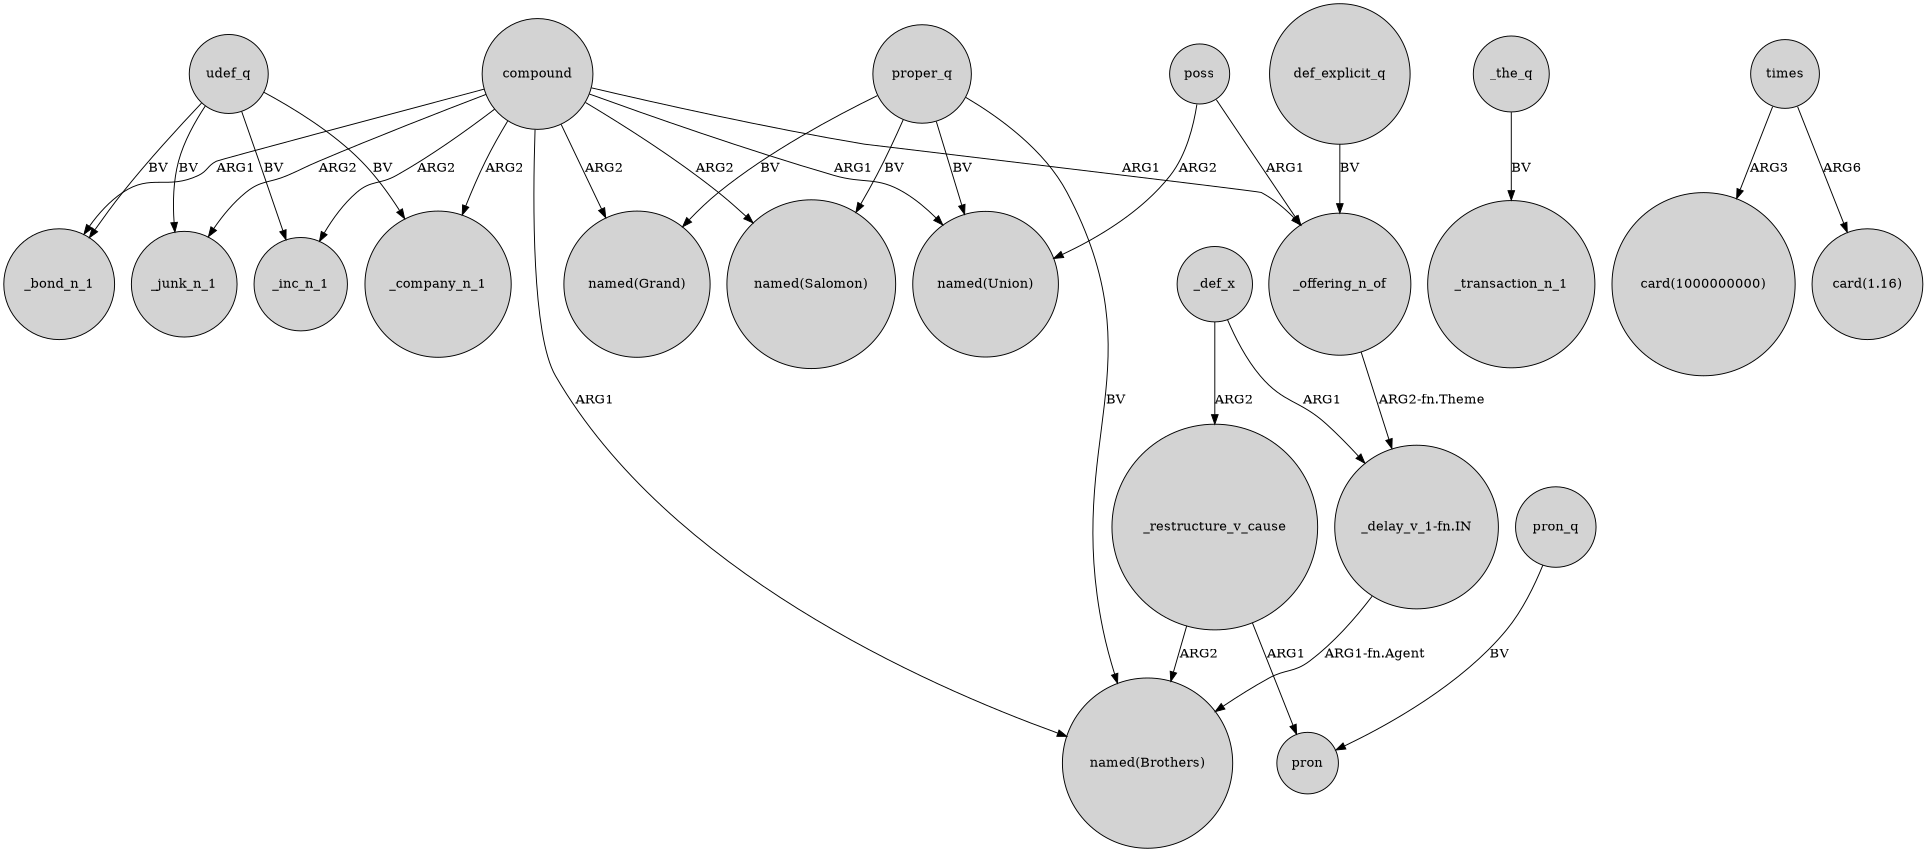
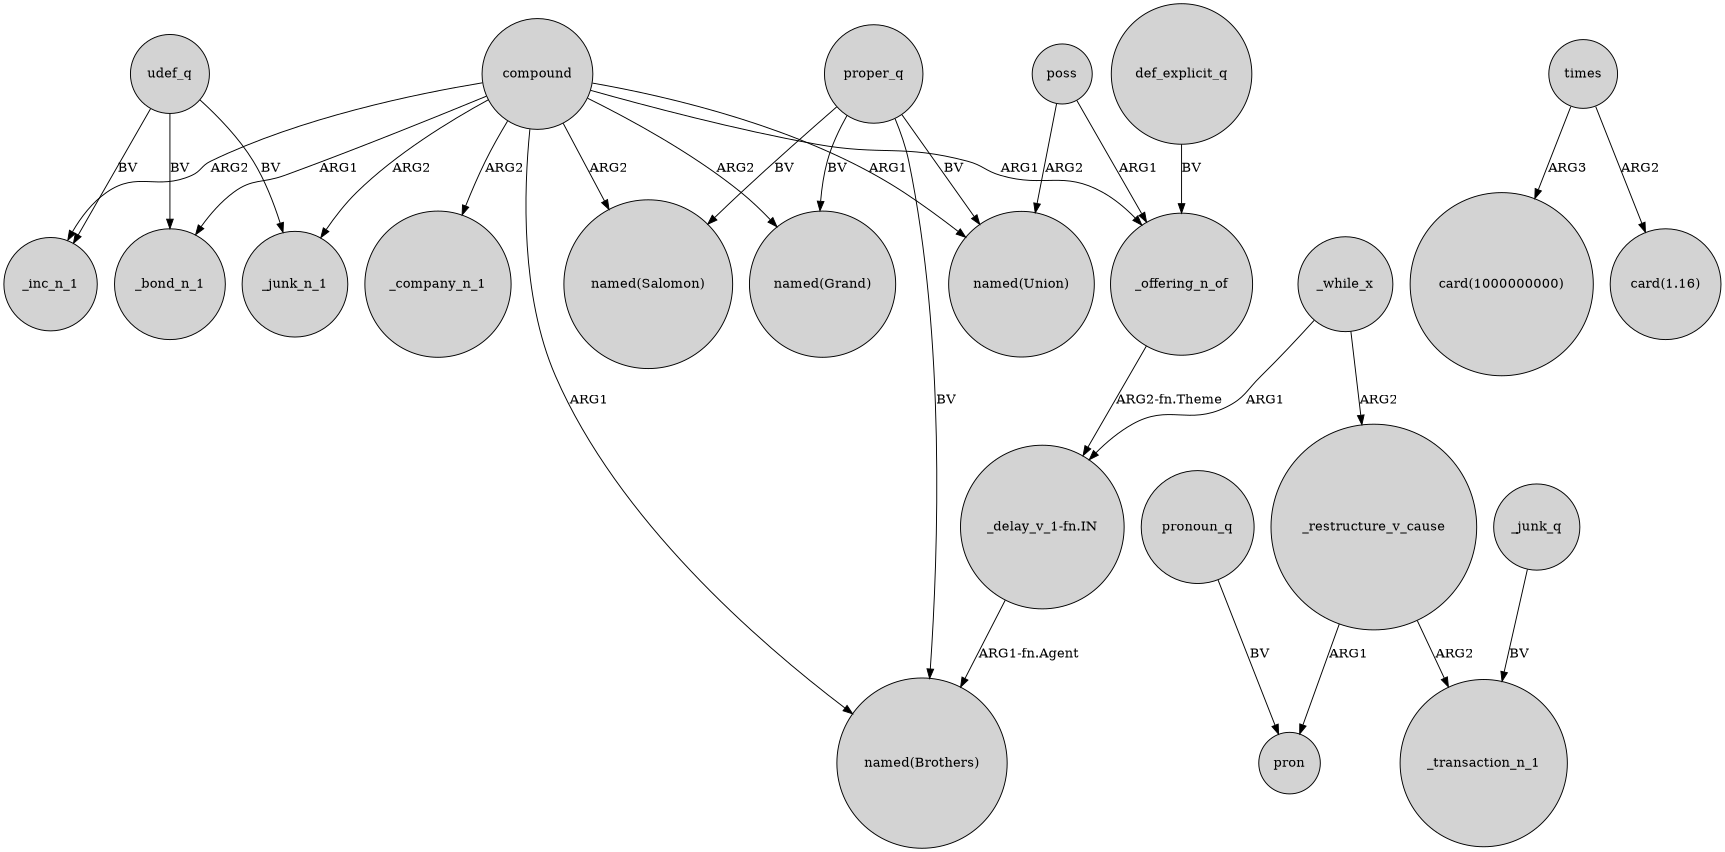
node "_the_q": label "_the_q" -> "_junk_q"
edge "udef_q" -> "_company_n_1": removed, label "BV"
edge "times" -> "card(1.16)": label "ARG6" -> "ARG2"
node "_def_x": label "_def_x" -> "_while_x"
node "pron_q": label "pron_q" -> "pronoun_q"
edge "_restructure_v_cause" -> "named(Brothers)": now "_restructure_v_cause" -> "_transaction_n_1"
